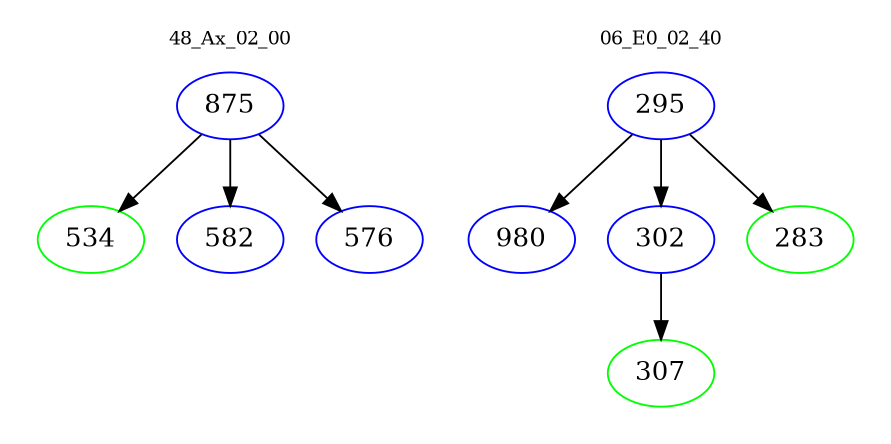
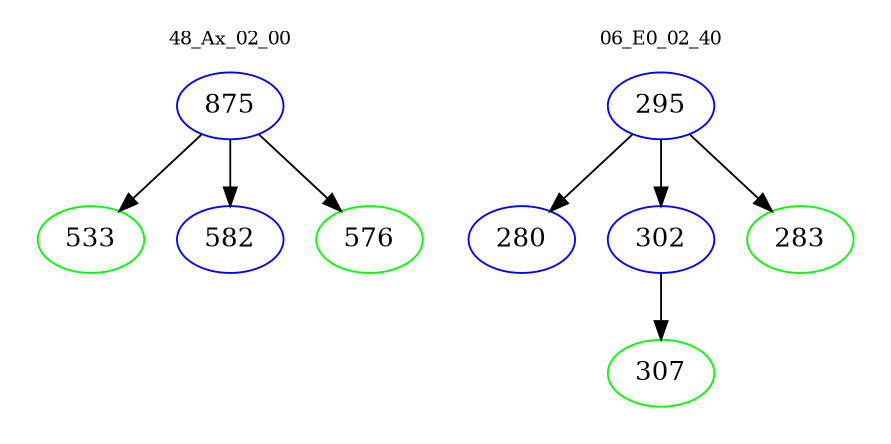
node "534": label "534" -> "533"
node "576": color blue -> green
node "980": label "980" -> "280"
